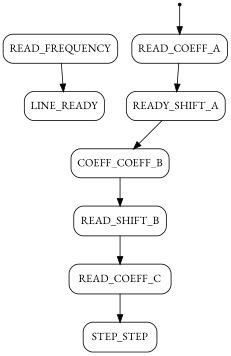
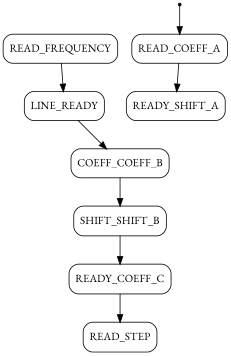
edge "READY_SHIFT_A" -> "COEFF_COEFF_B": now "LINE_READY" -> "COEFF_COEFF_B"
node "READ_SHIFT_B": label "READ_SHIFT_B" -> "SHIFT_SHIFT_B"
node "READ_COEFF_C": label "READ_COEFF_C" -> "READY_COEFF_C"
node "STEP_STEP": label "STEP_STEP" -> "READ_STEP"
